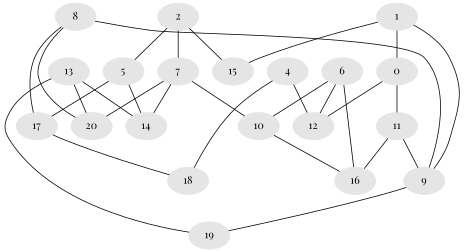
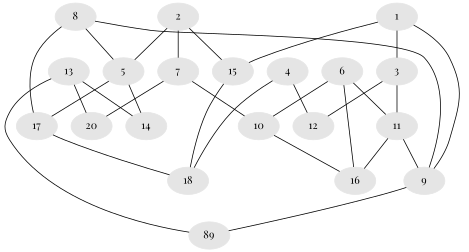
node "0": label "0" -> "3"
edge "8" -- "20": now "8" -- "5"
edge "7" -- "14": removed
edge "6" -- "12": now "6" -- "11"
edge "15" -- "18": added
node "19": label "19" -> "89"
